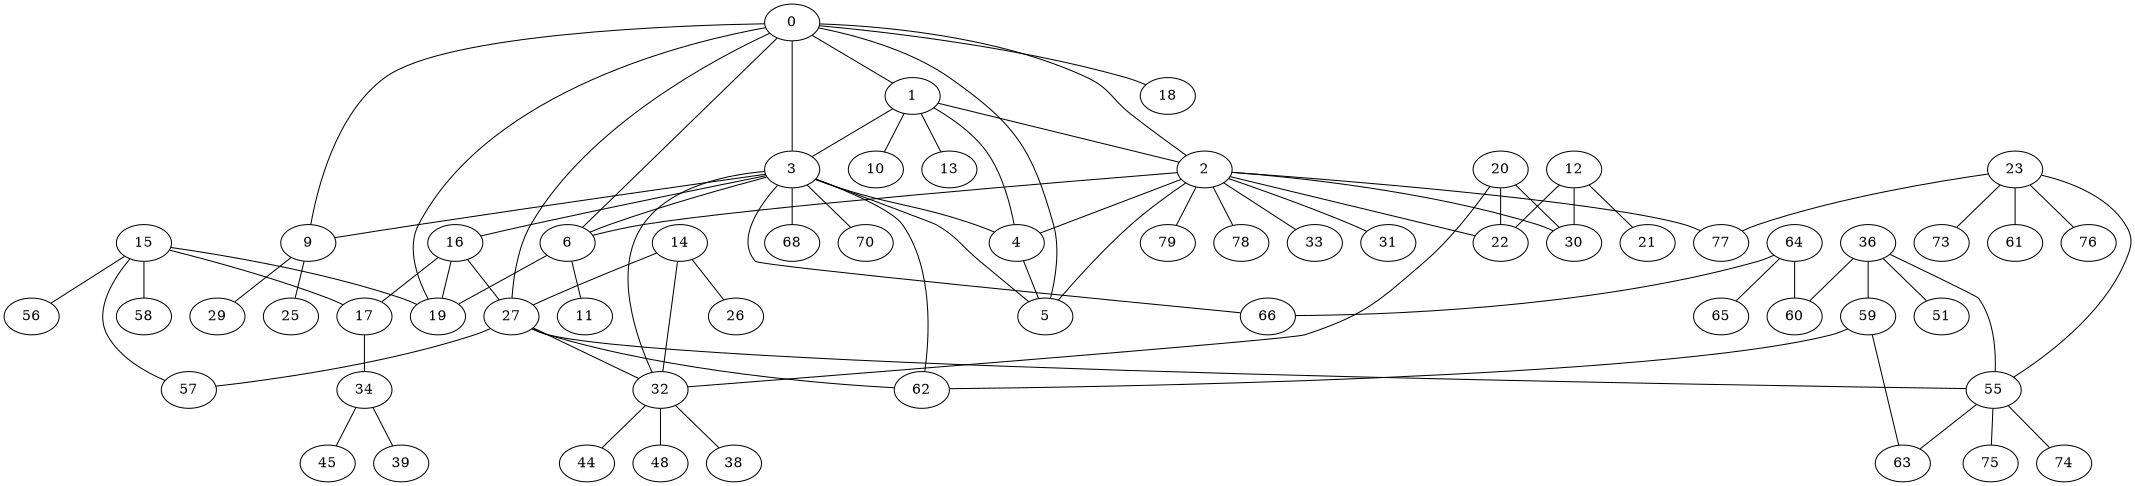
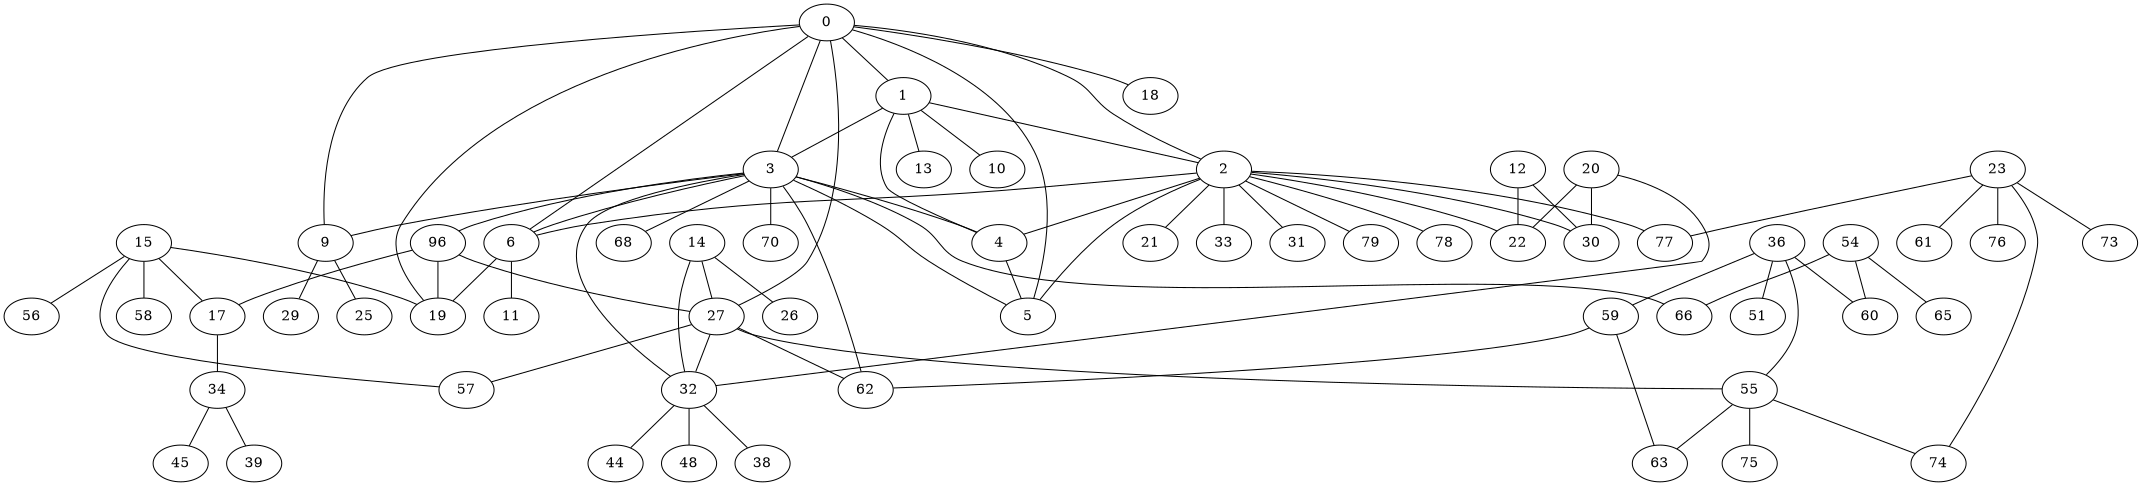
edge "12" -- "21": now "2" -- "21"
node "16": label "16" -> "96"
node "64": label "64" -> "54"
edge "23" -- "55": now "23" -- "74"
